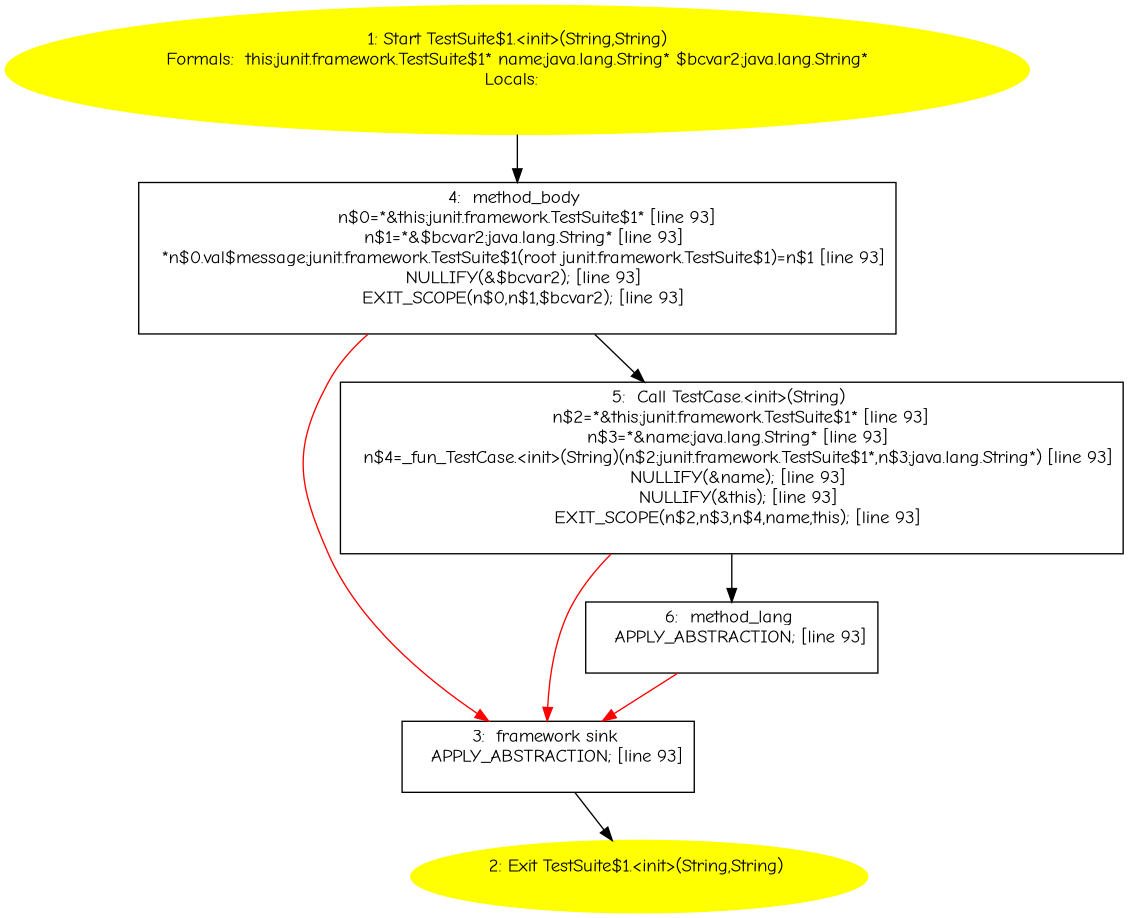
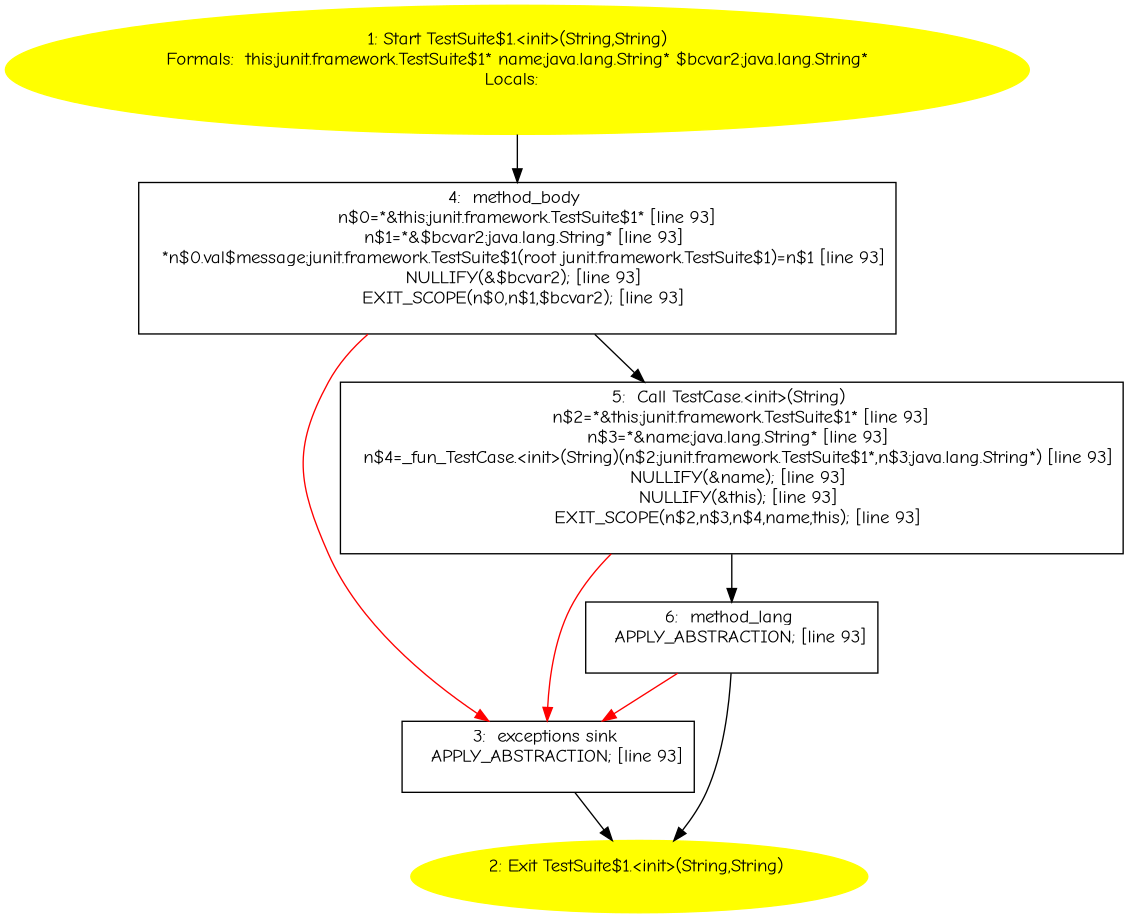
edge "6:  method_lang APPLY_ABSTRACTION; [line 93]" -> "2: Exit TestSuite$1.<init>(String,String)": added
node "3:  framework sink APPLY_ABSTRACTION; [line 93]": label "3:  framework sink APPLY_ABSTRACTION; [line 93]" -> "3:  exceptions sink APPLY_ABSTRACTION; [line 93]"
